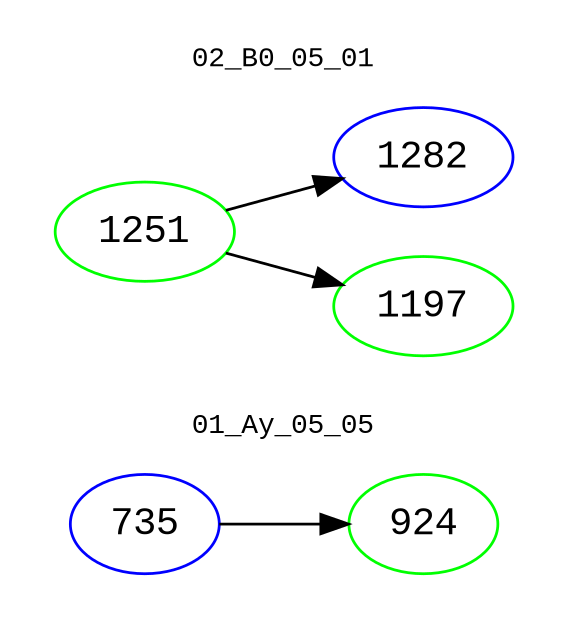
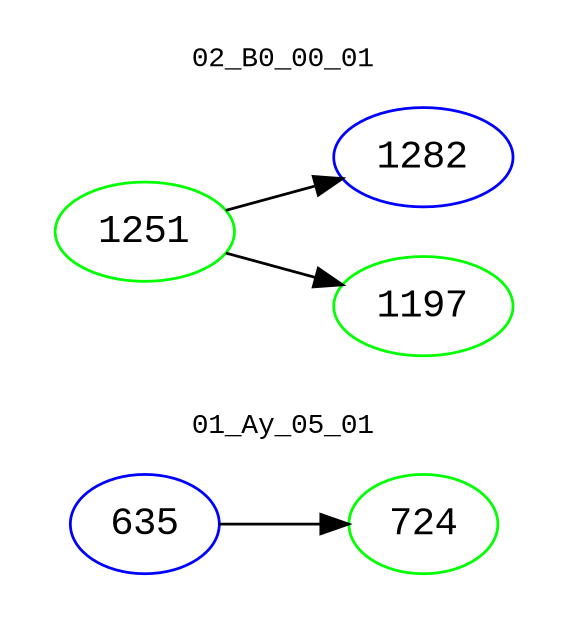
cluster "02_B0_05_01": label "02_B0_05_01" -> "02_B0_00_01"
cluster "01_Ay_05_05": label "01_Ay_05_05" -> "01_Ay_05_01"
node "735": label "735" -> "635"
node "924": label "924" -> "724"
